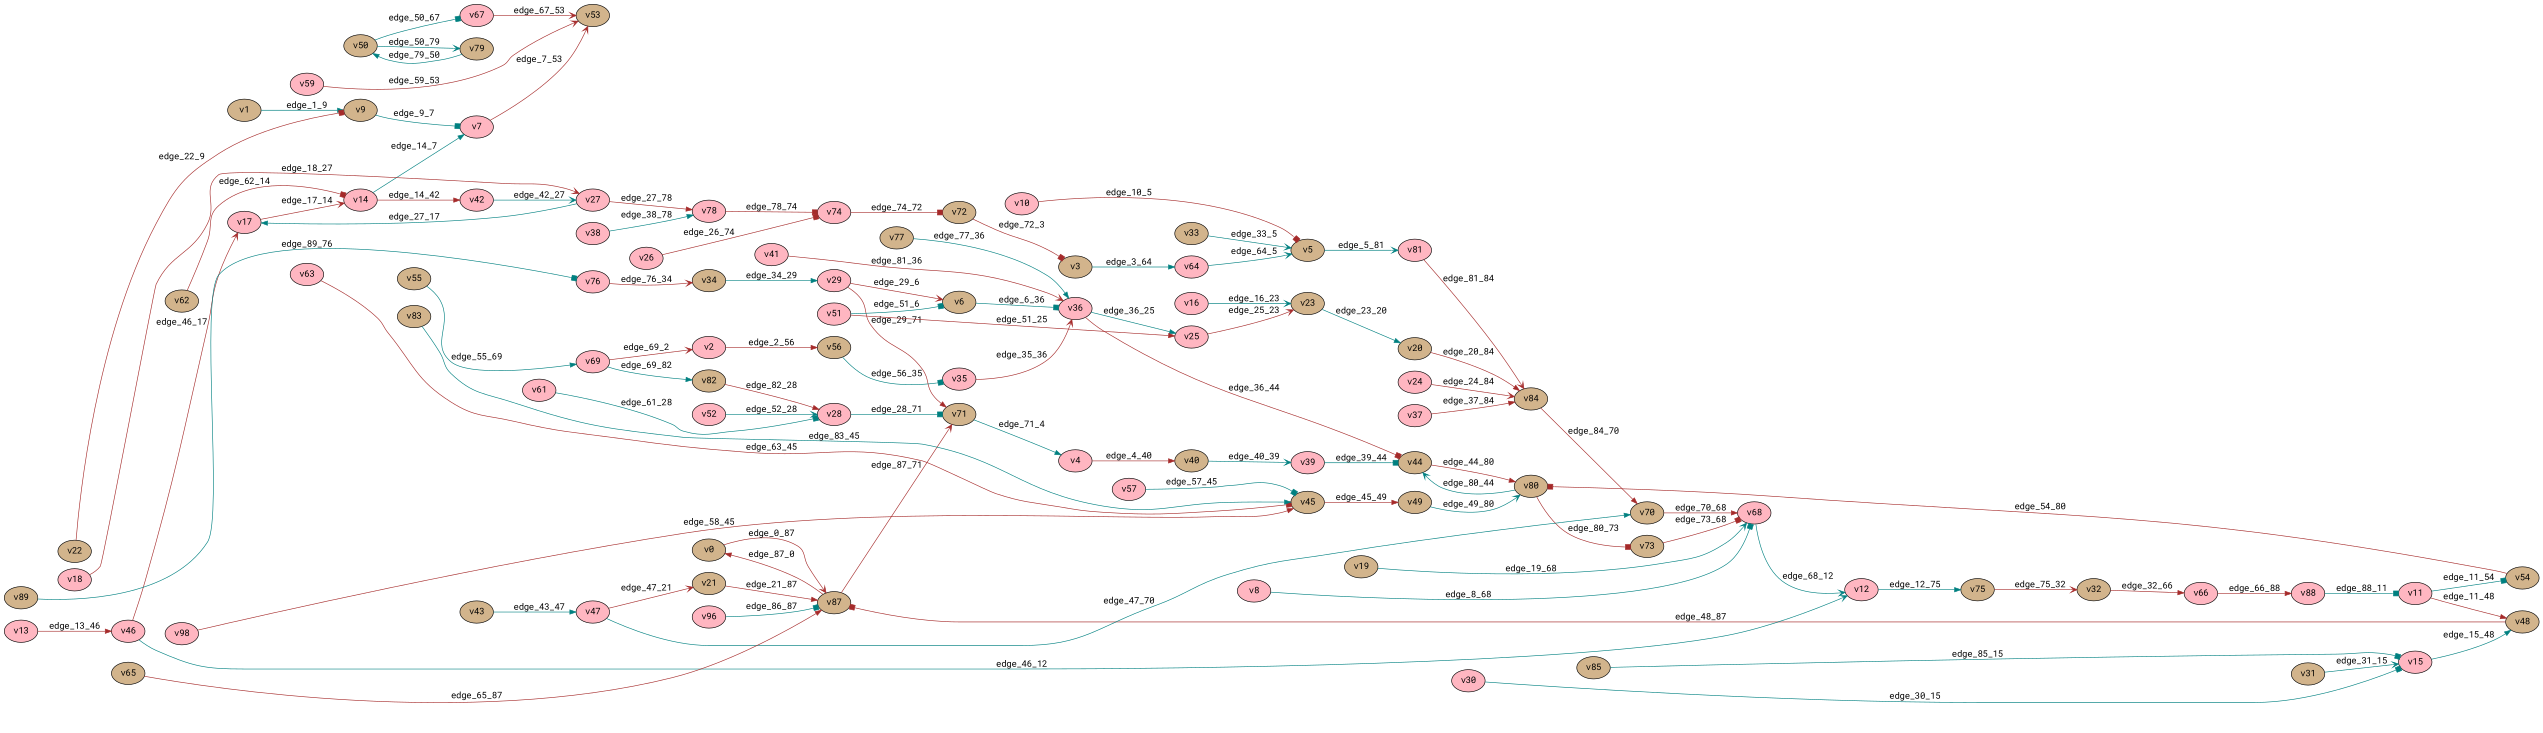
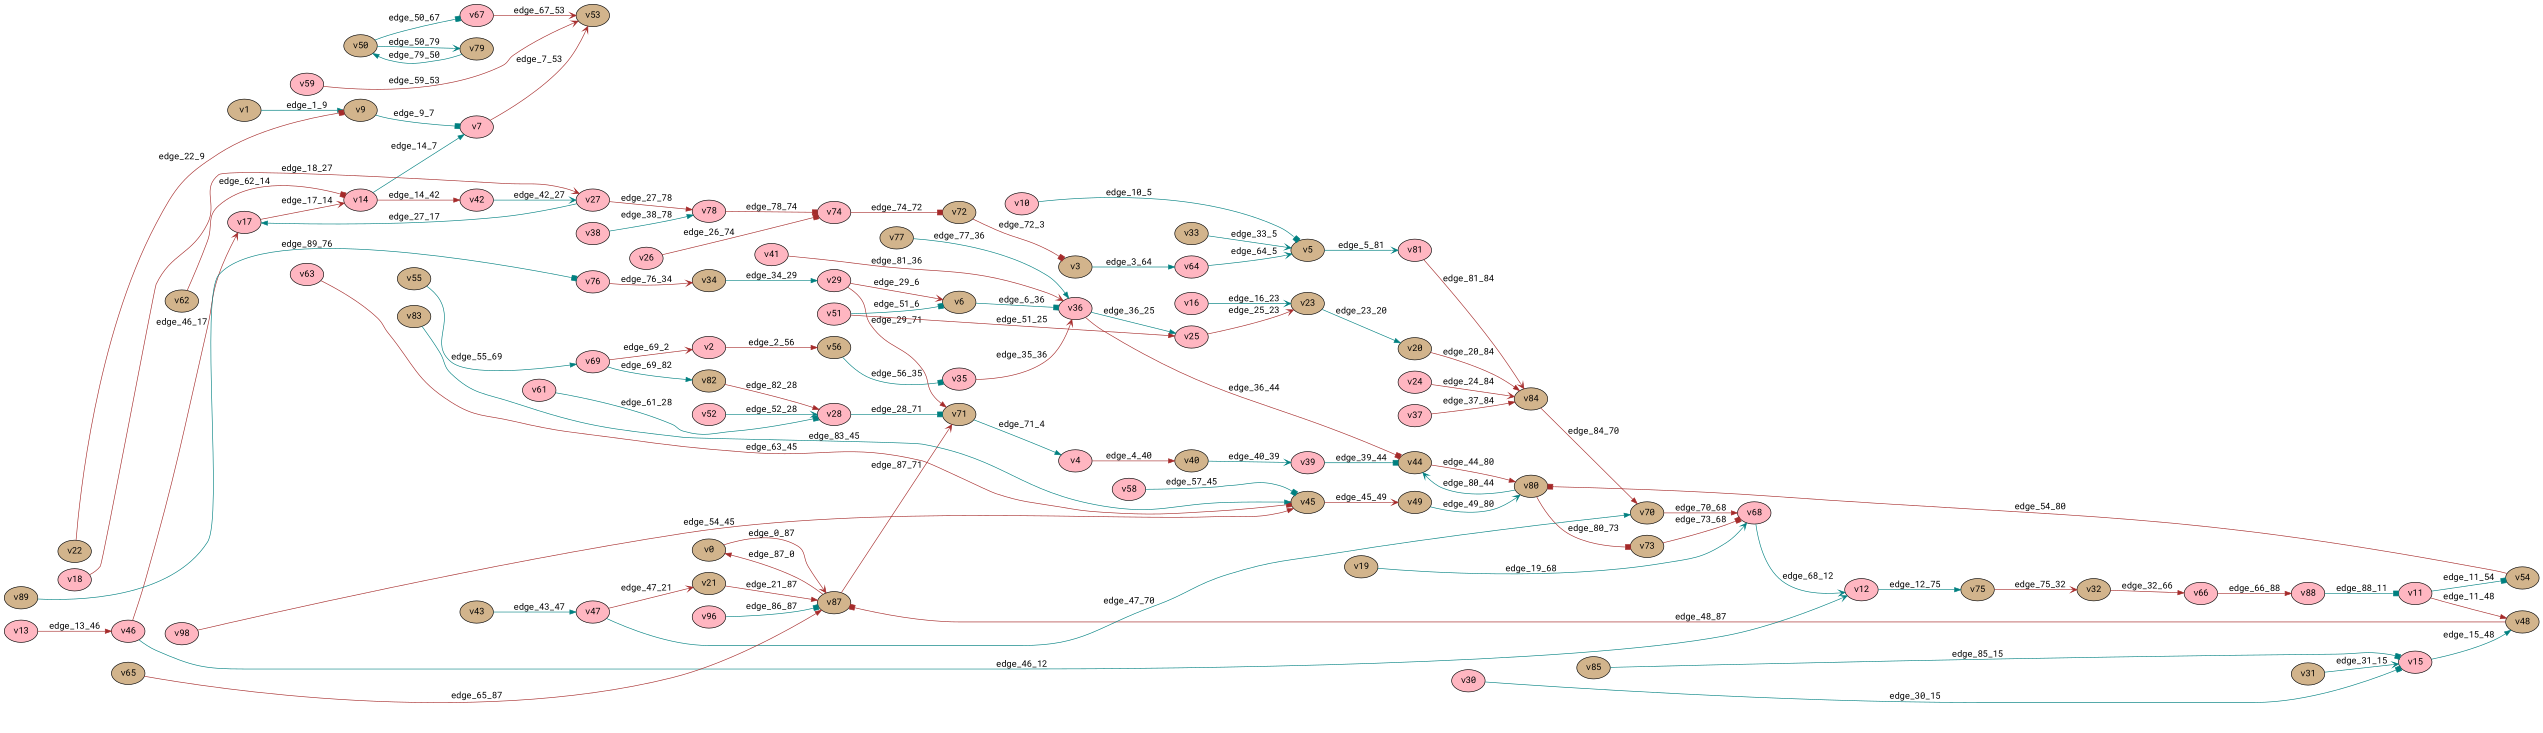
edge "v10" -> "v5": color brown -> teal
node "v57": label "v57" -> "v58"
edge "v45" -> "v49": arrowhead normal -> vee
edge "v98" -> "v45": label "edge_58_45" -> "edge_54_45"
node "v8": removed
